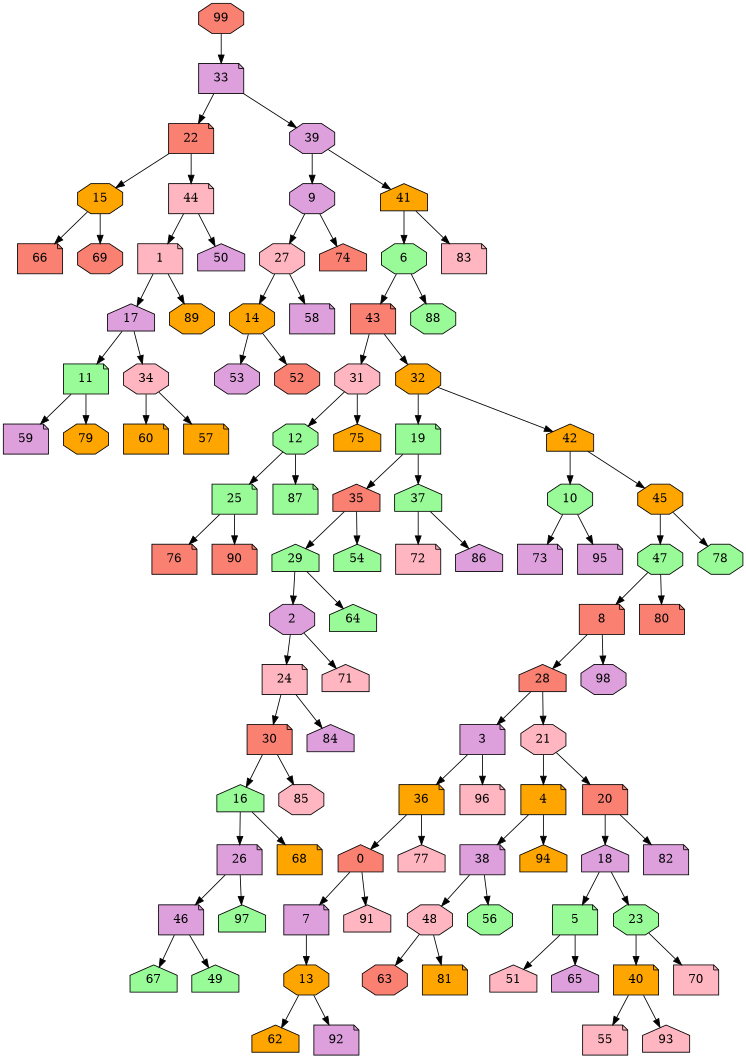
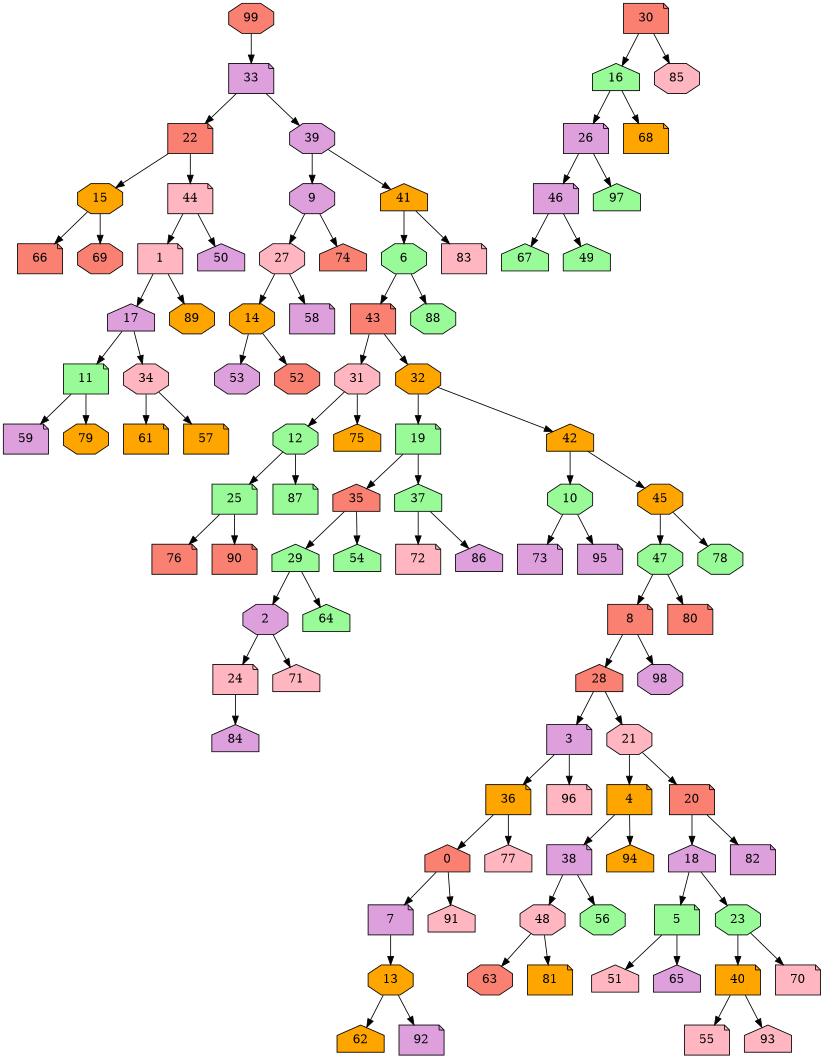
node "60": label "60" -> "61"
edge "24" -> "30": removed
